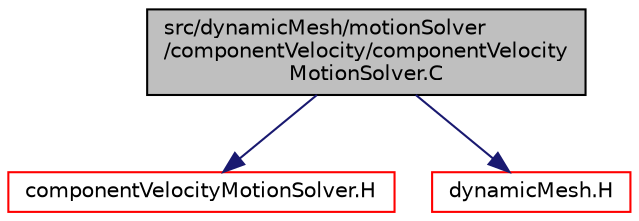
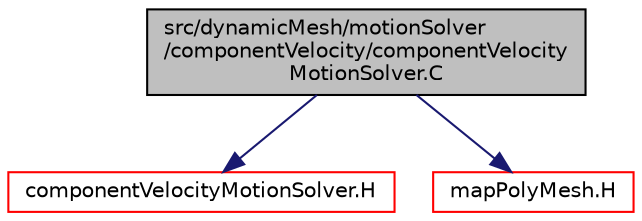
node "dynamicMesh.H": label "dynamicMesh.H" -> "mapPolyMesh.H"
